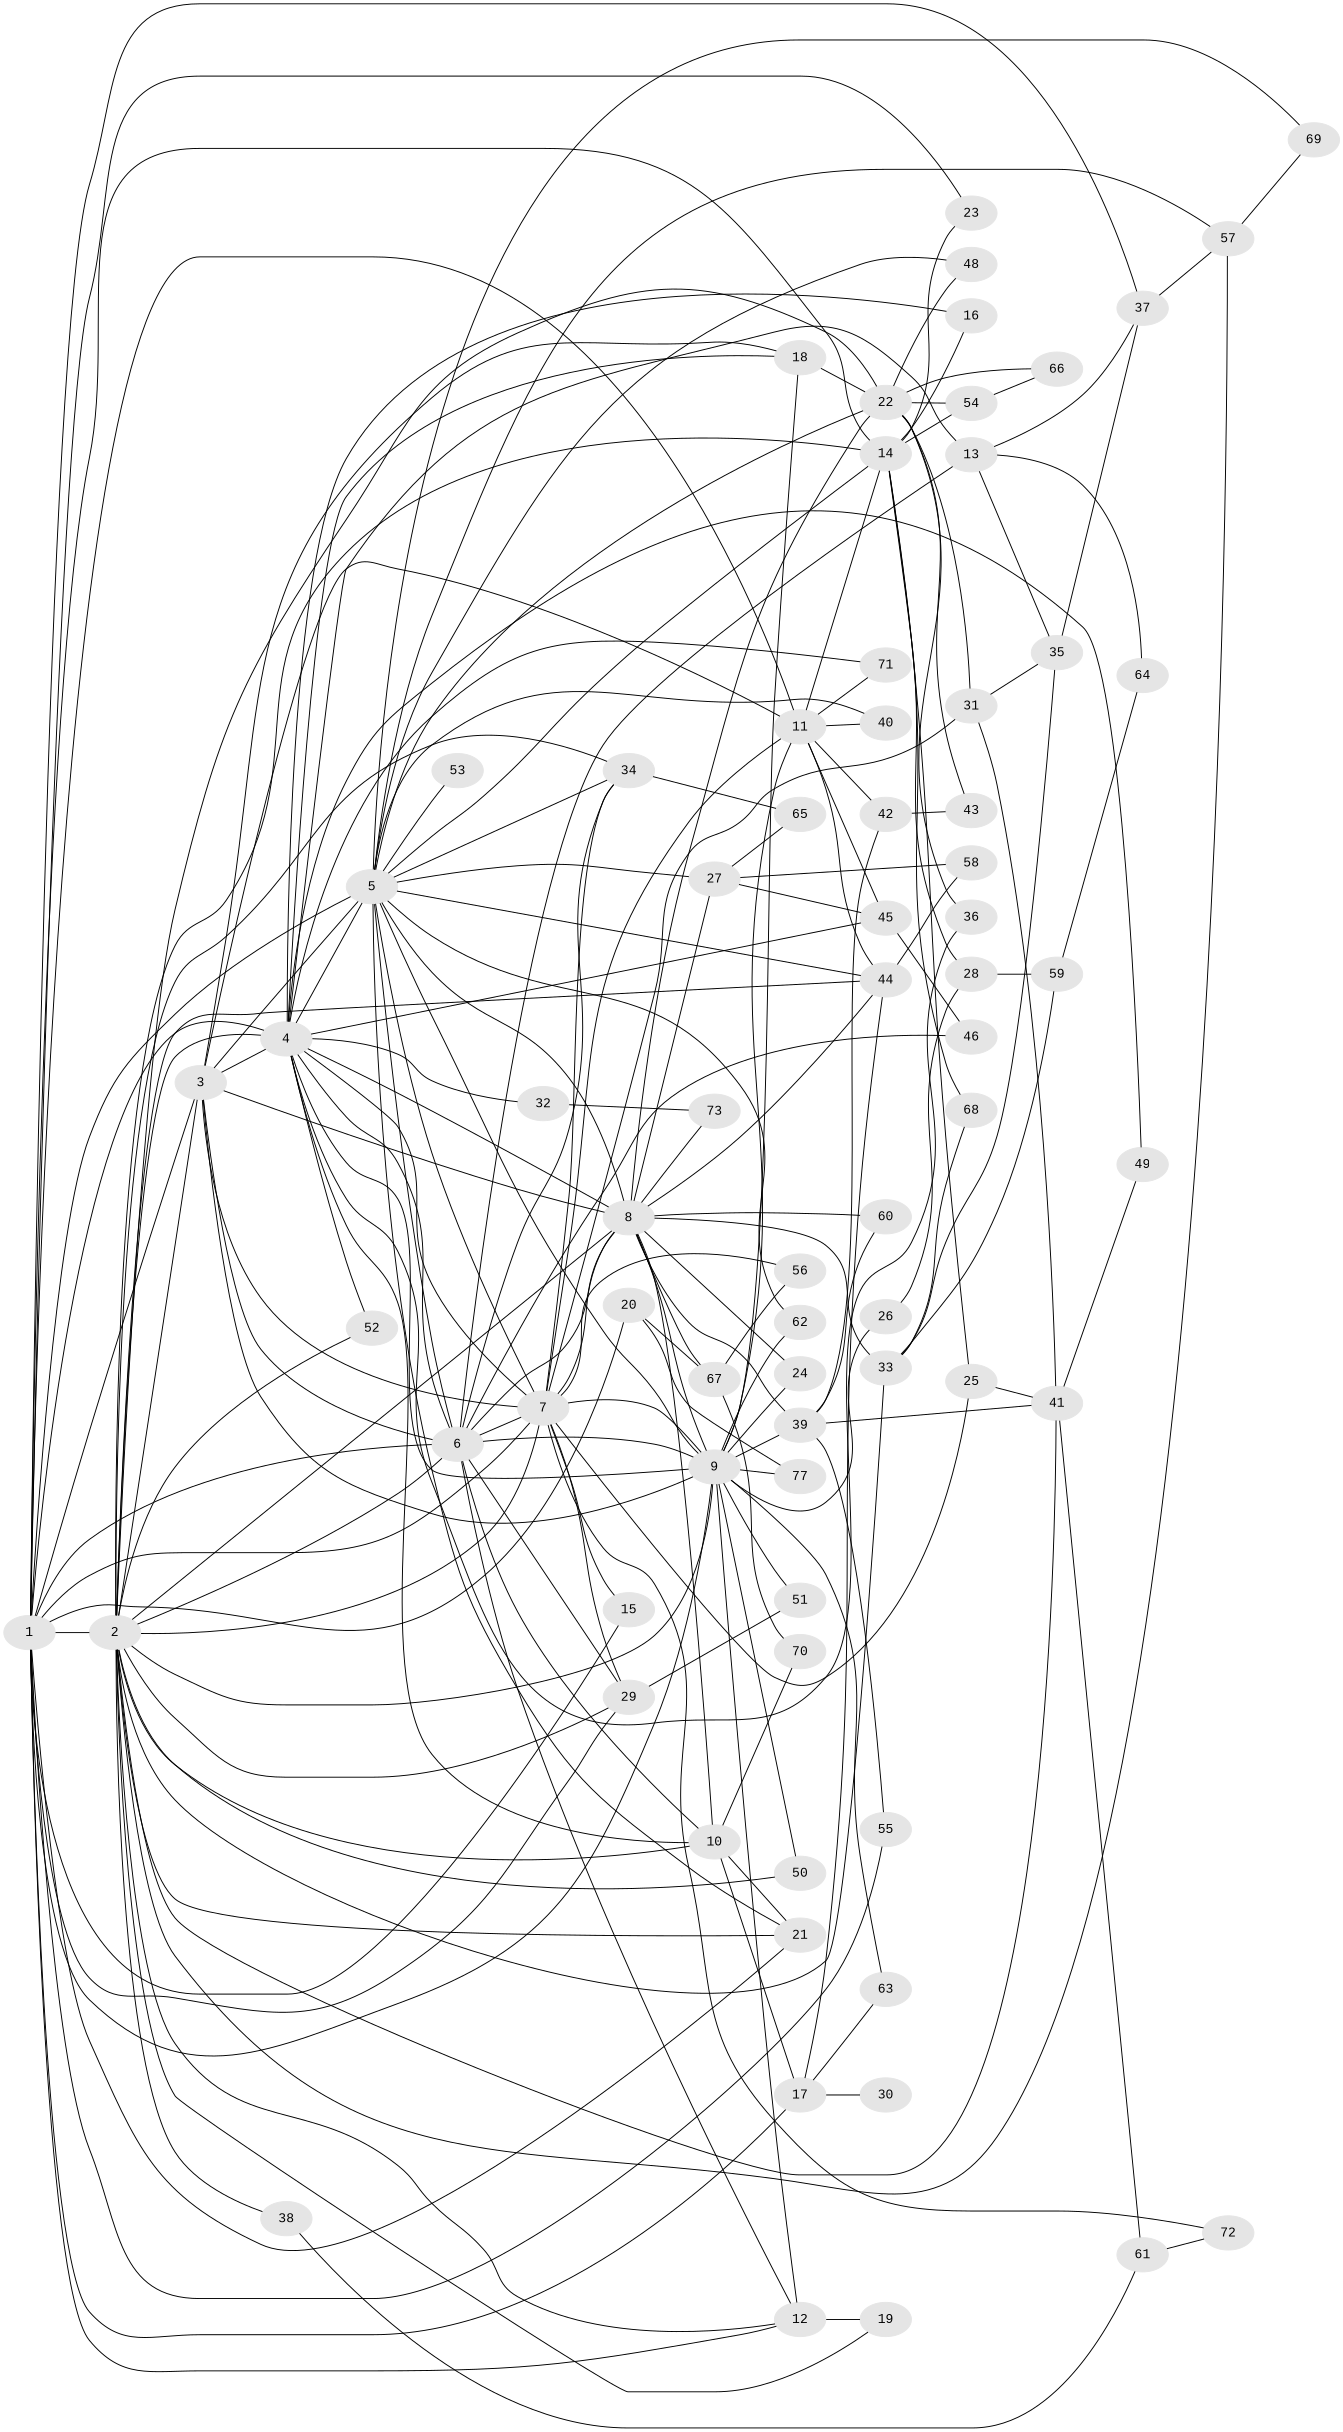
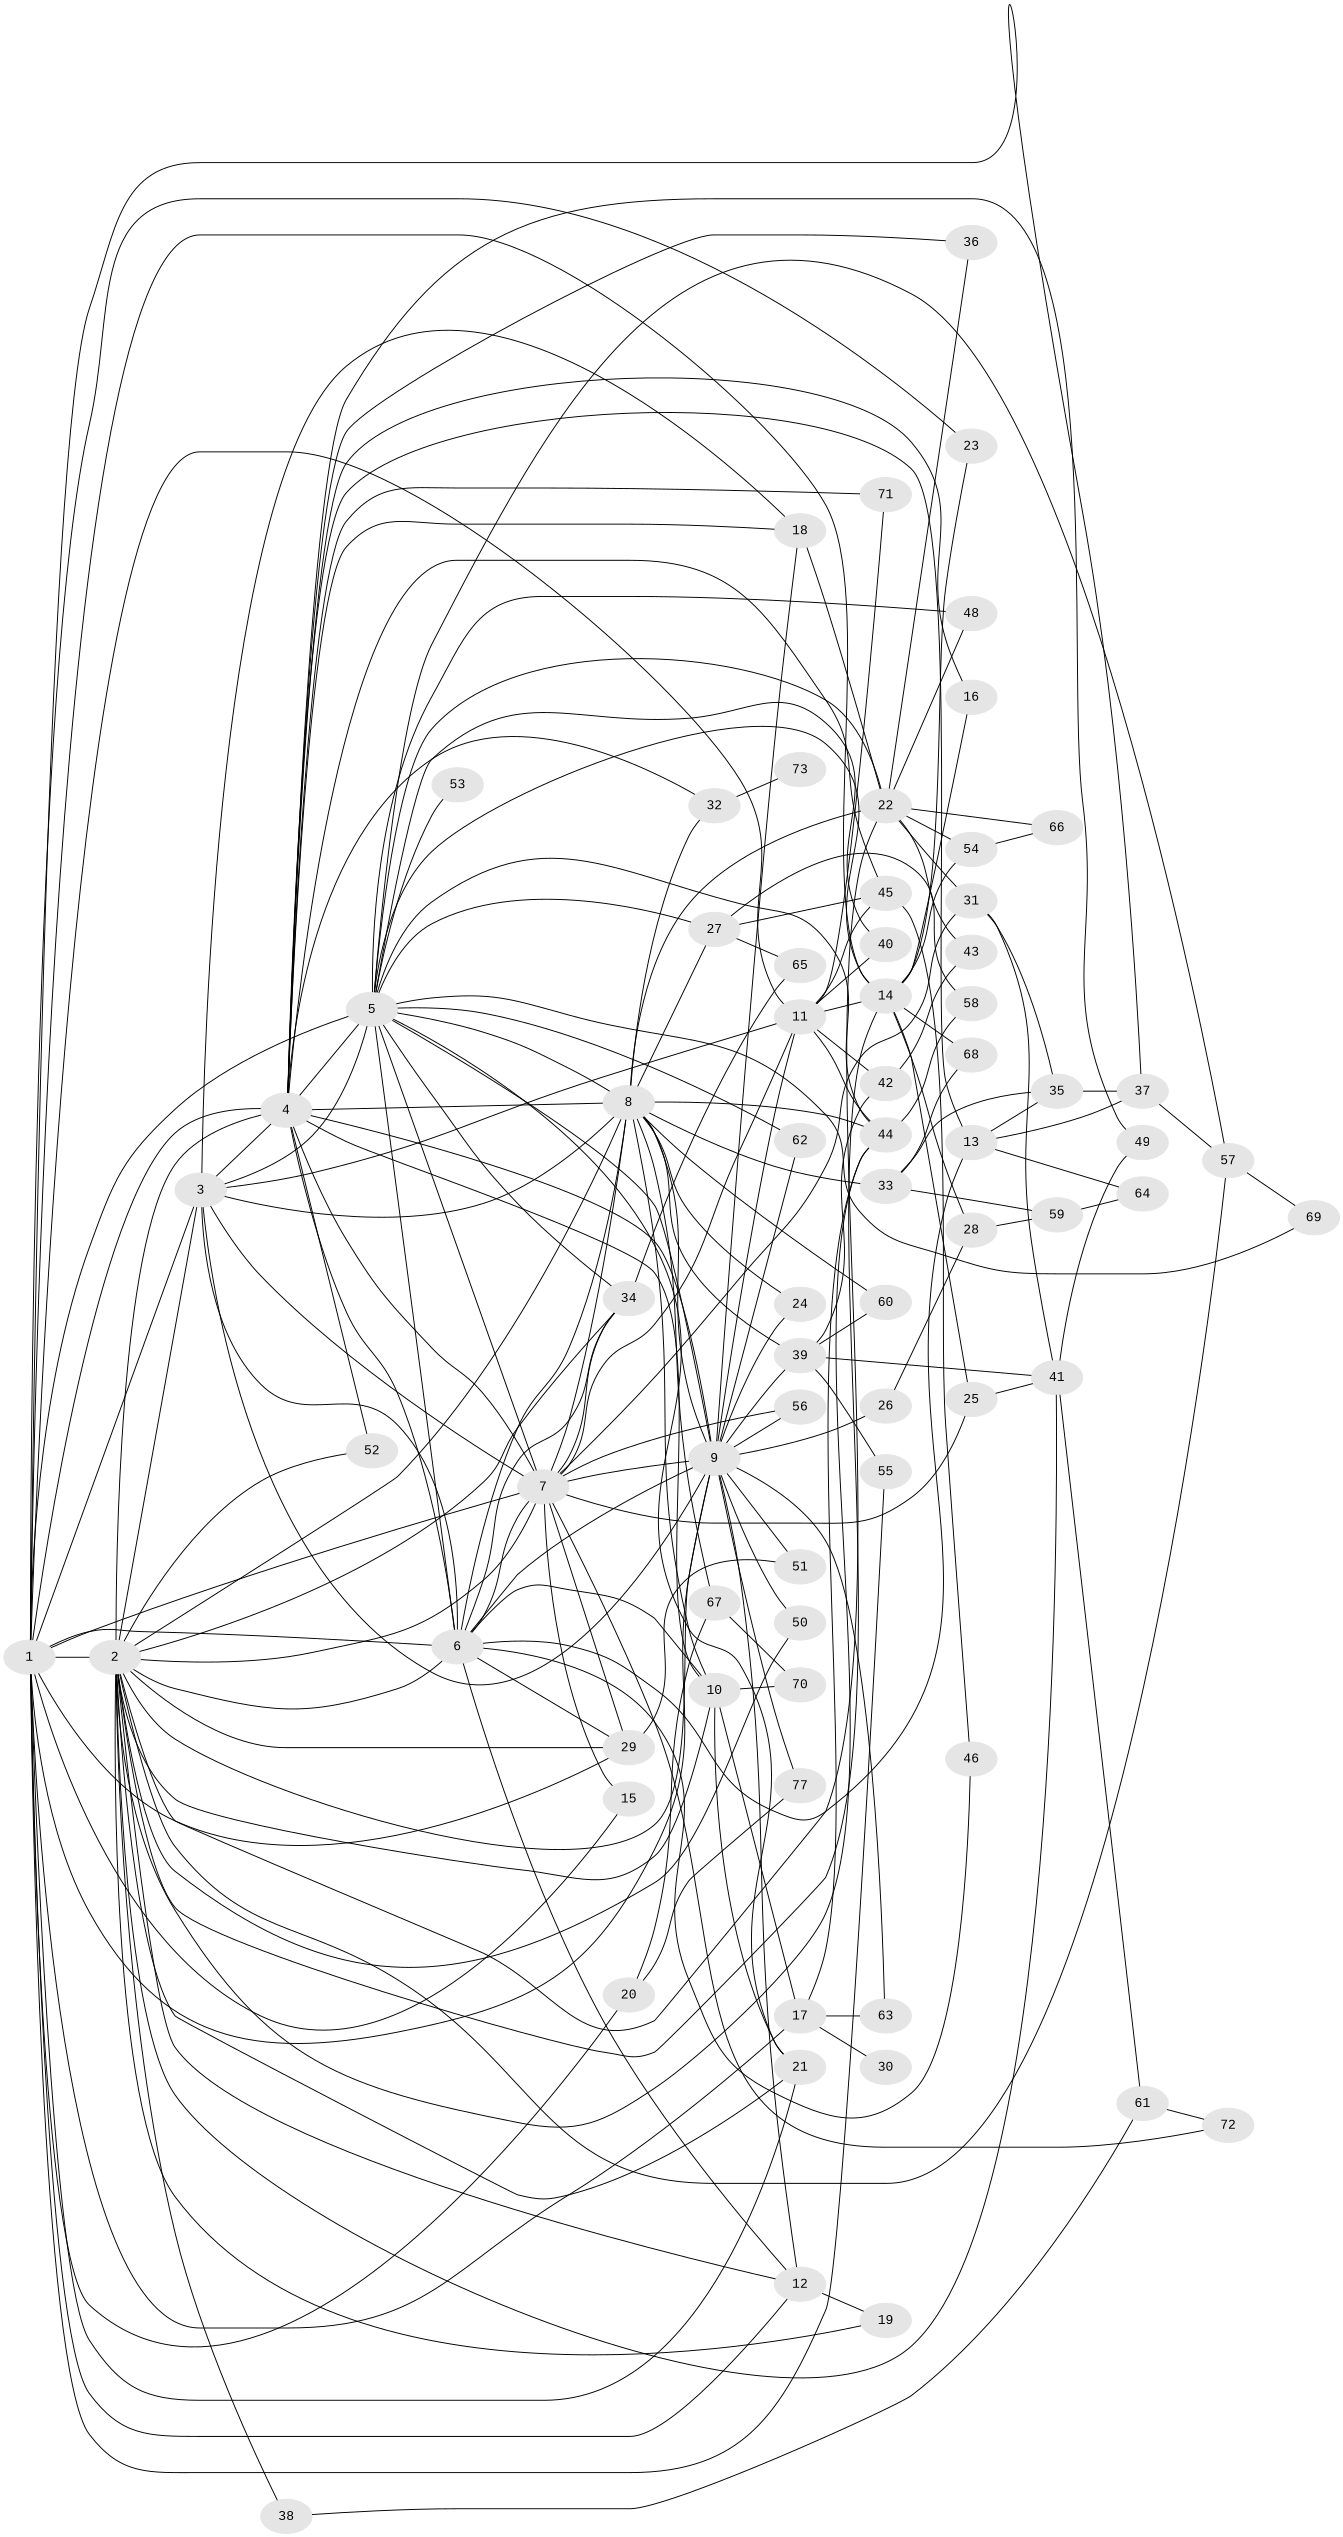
edge "73" -- "8": now "32" -- "8"
edge "56" -- "67": now "56" -- "9"
edge "33" -- "2": removed
